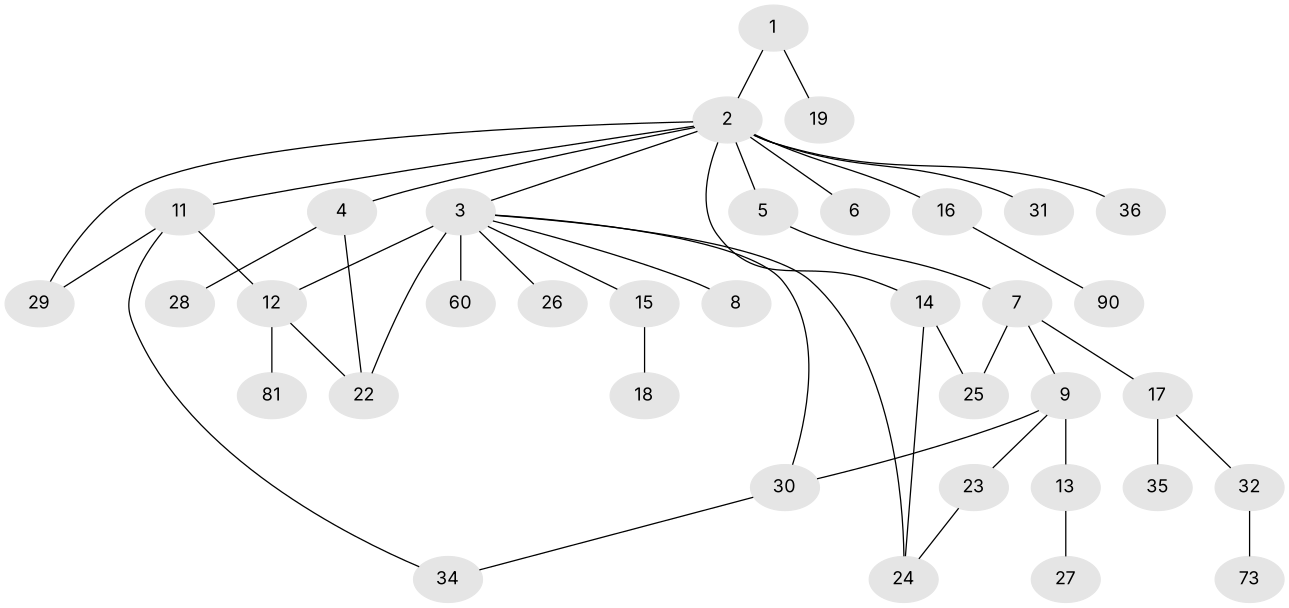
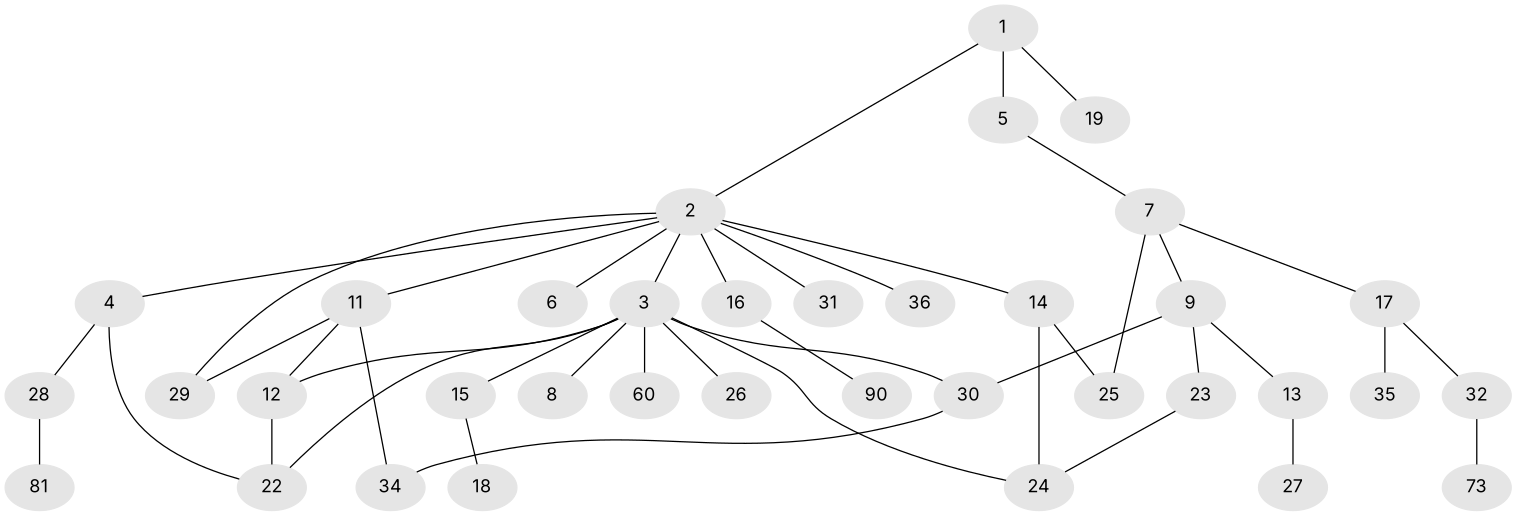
edge "2" -- "5": now "1" -- "5"
edge "12" -- "81": now "28" -- "81"
